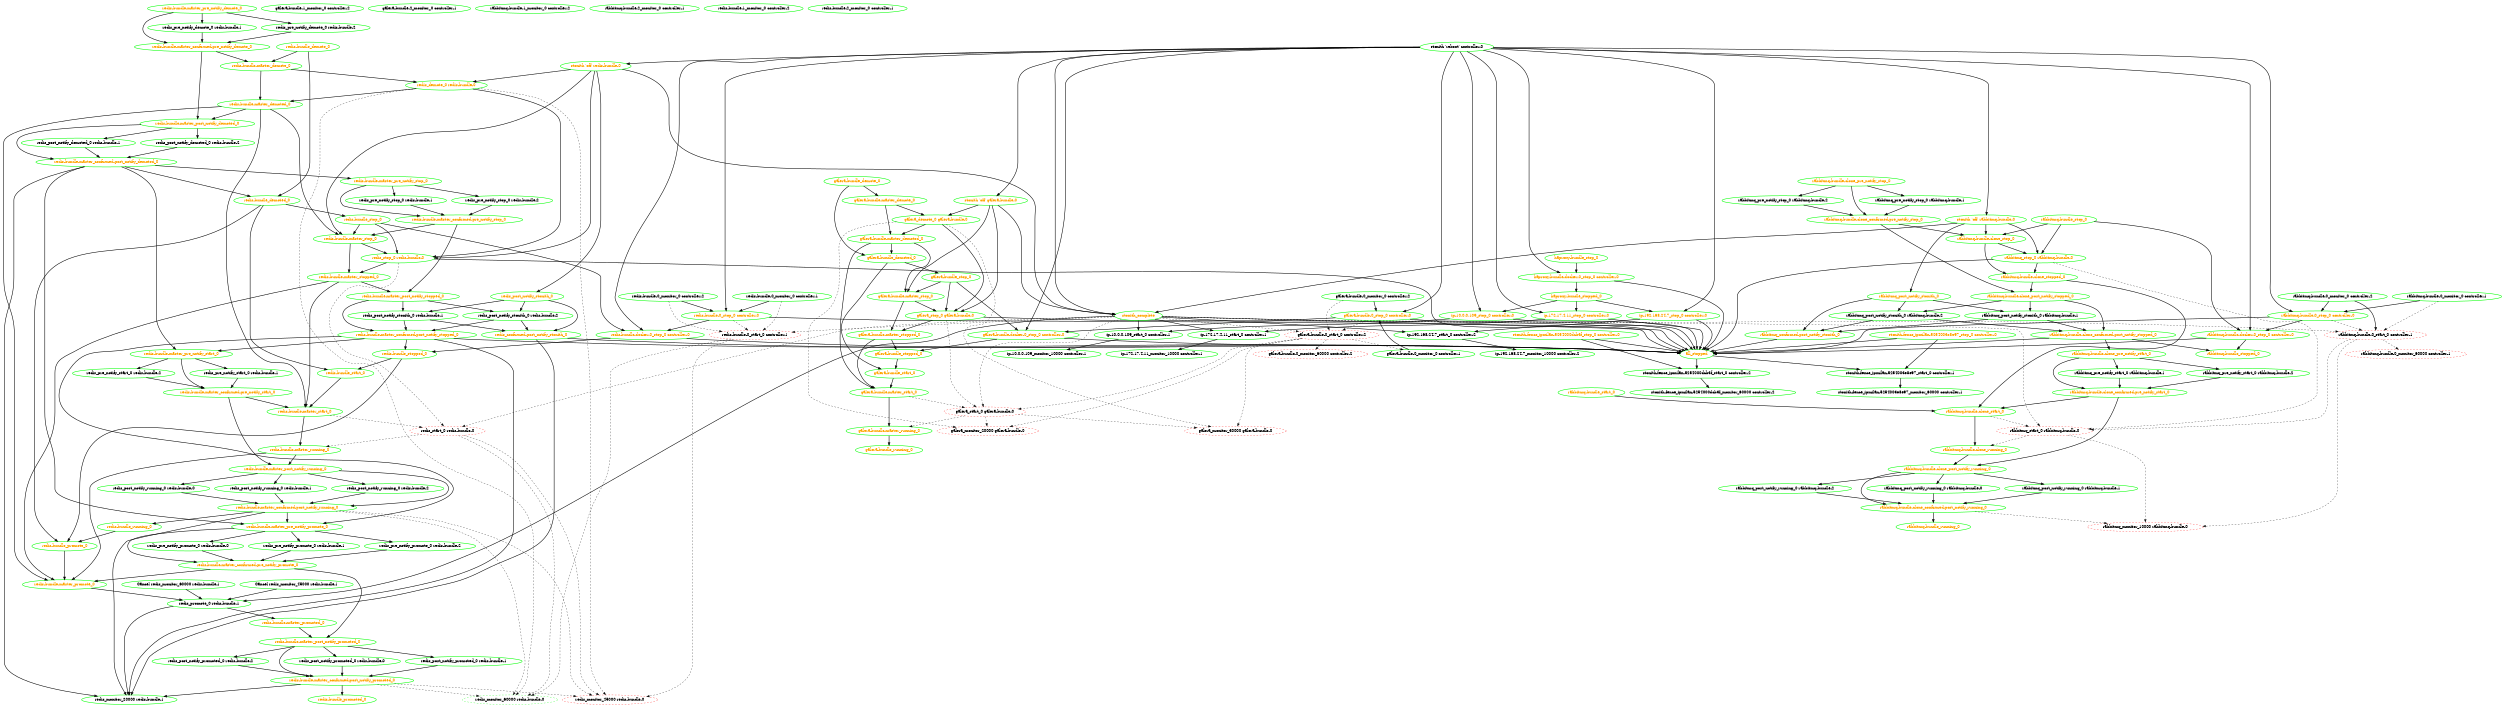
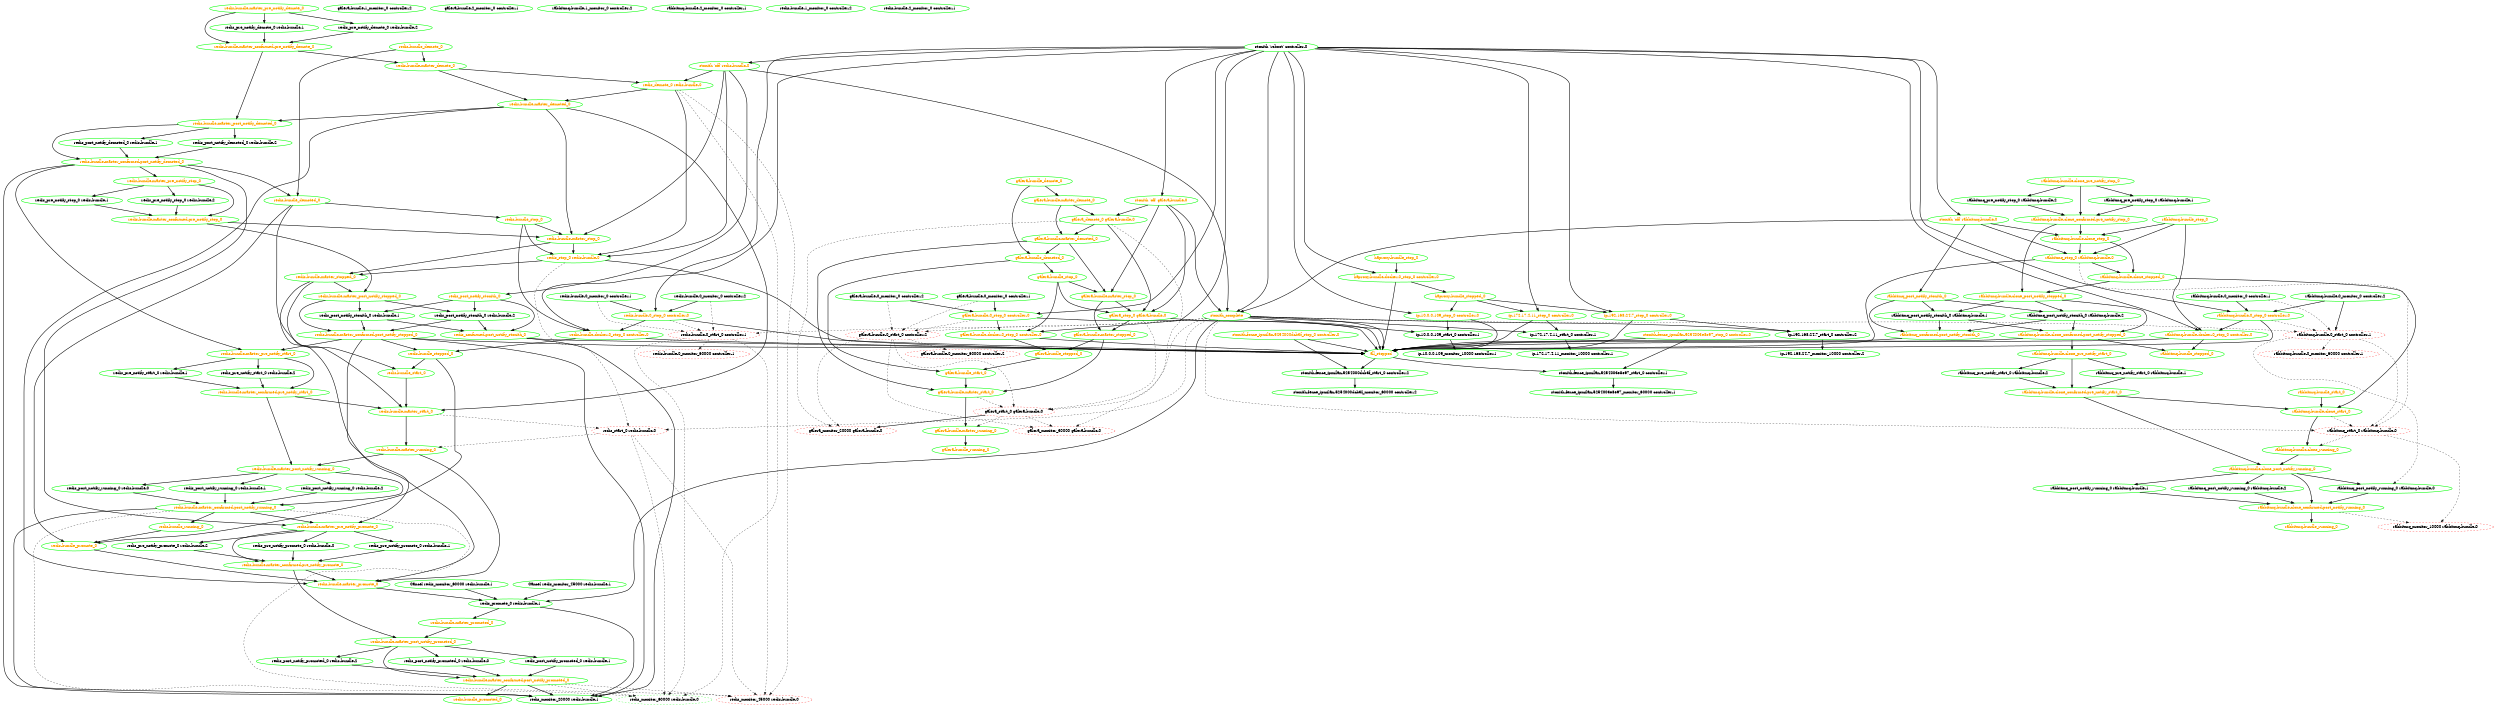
edge "galera-bundle-0_start_0 controller-2" -> "galera-bundle-0_monitor_0 controller-1": reversed
node "redis-bundle-0_monitor_60000 controller-1": added
edge "galera_start_0 galera-bundle-0" -> "galera_monitor_20000 galera-bundle-0": style dashed -> bold
edge "rabbitmq-bundle-0_start_0 controller-1" -> "rabbitmq_monitor_10000 rabbitmq-bundle-0": now "rabbitmq-bundle-0_start_0 controller-1" -> "rabbitmq_post_notify_running_0 rabbitmq-bundle-0"
